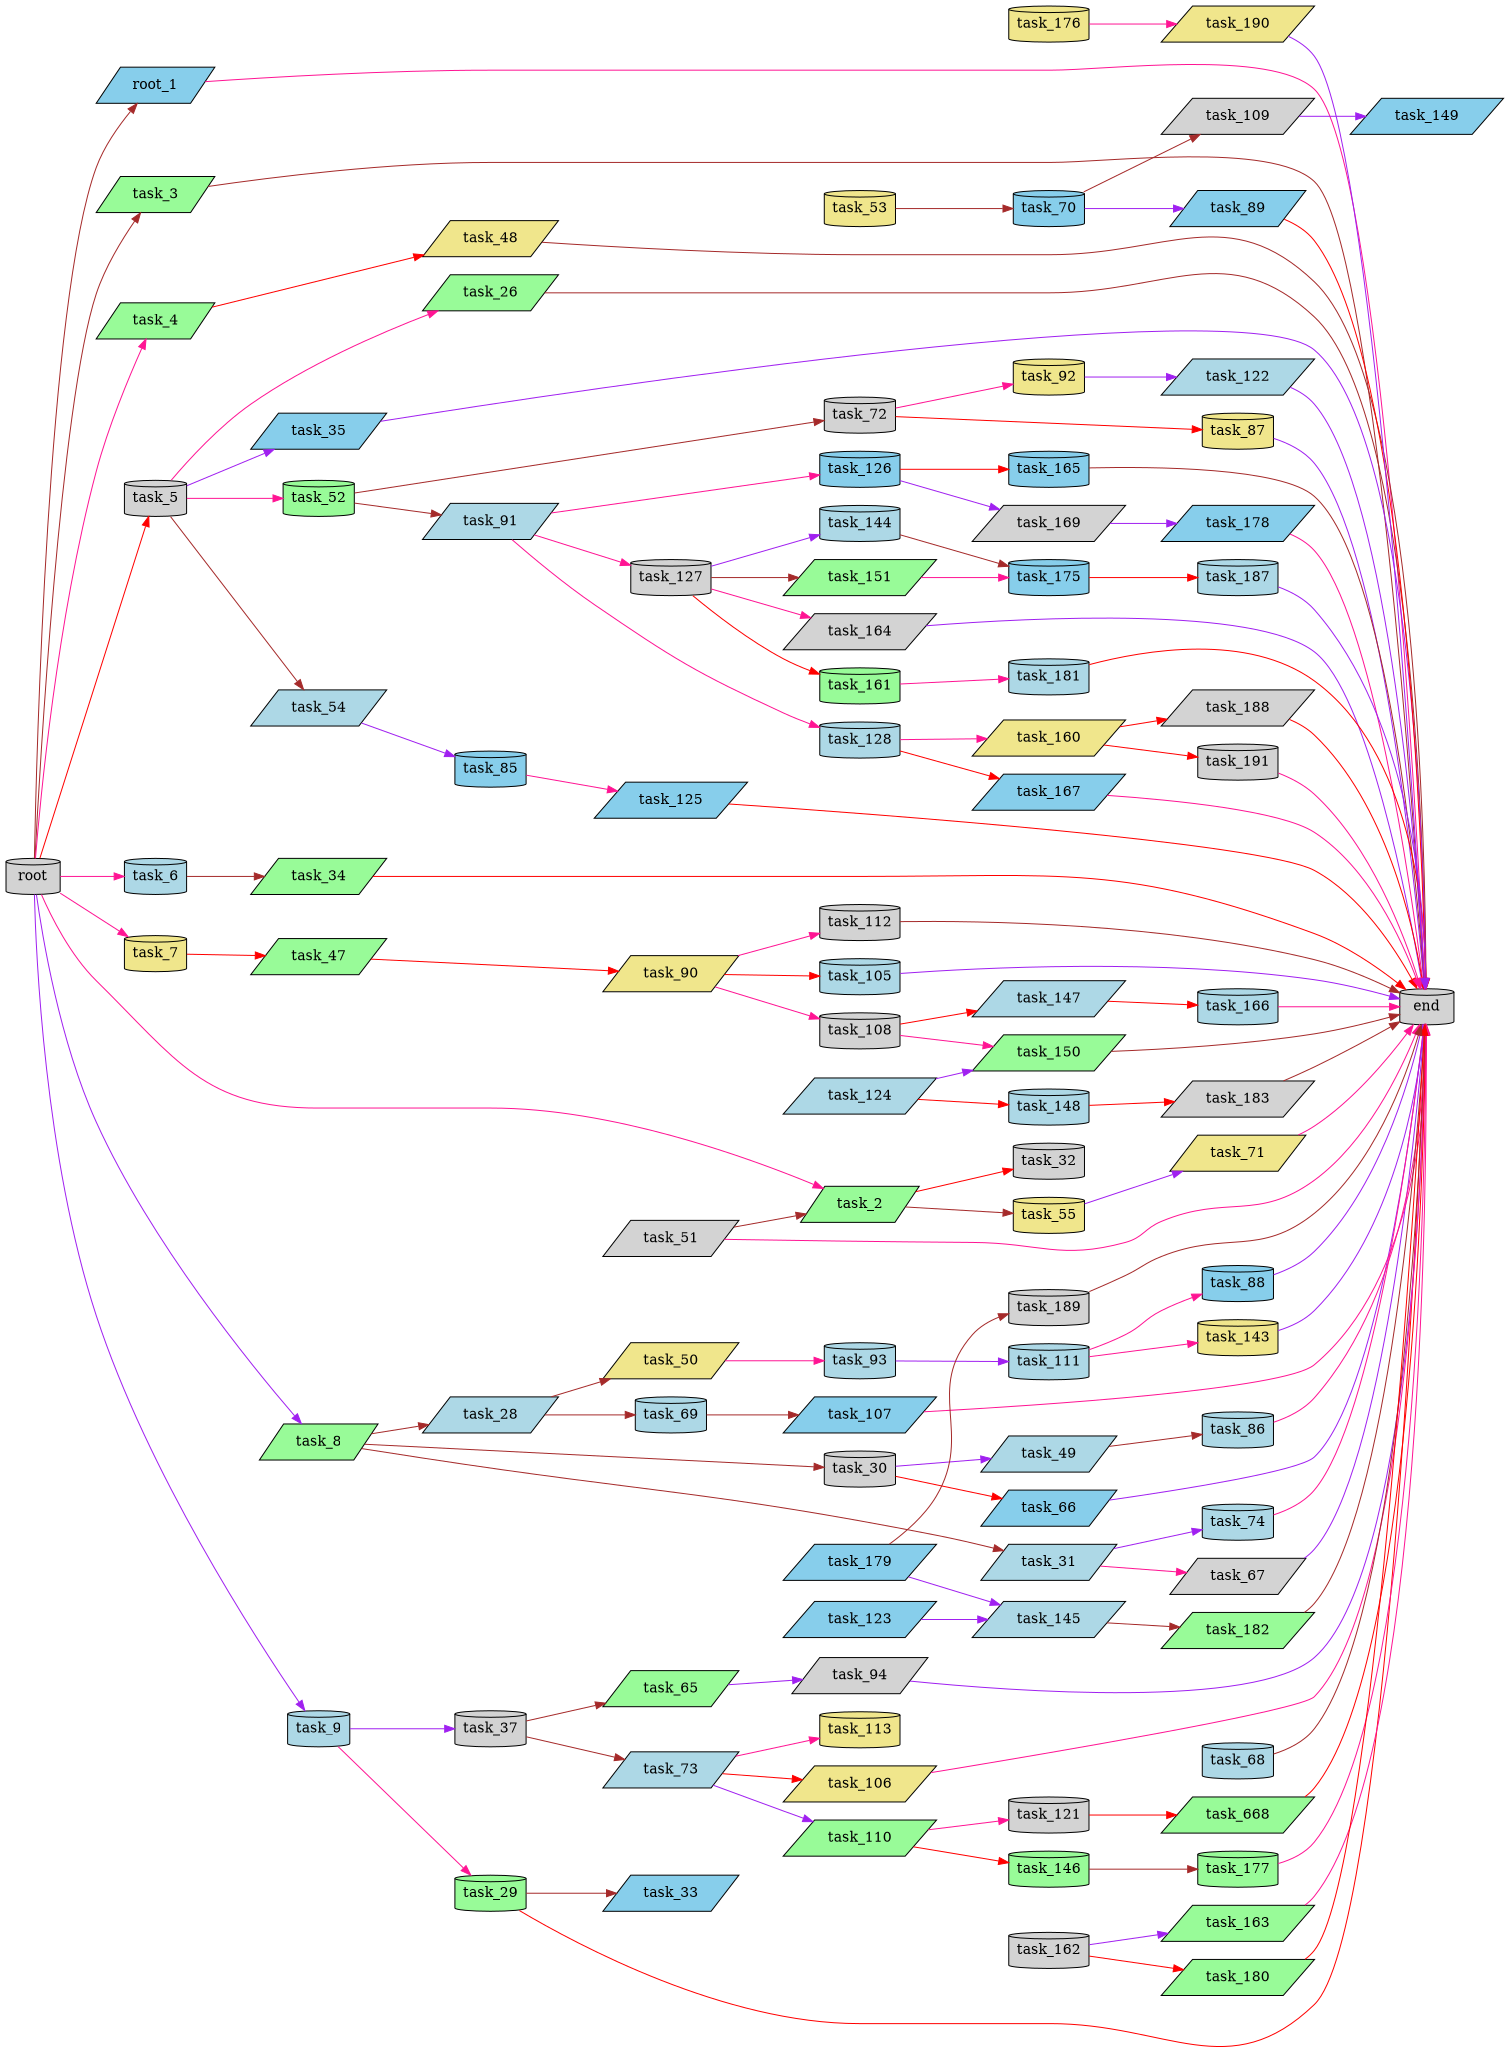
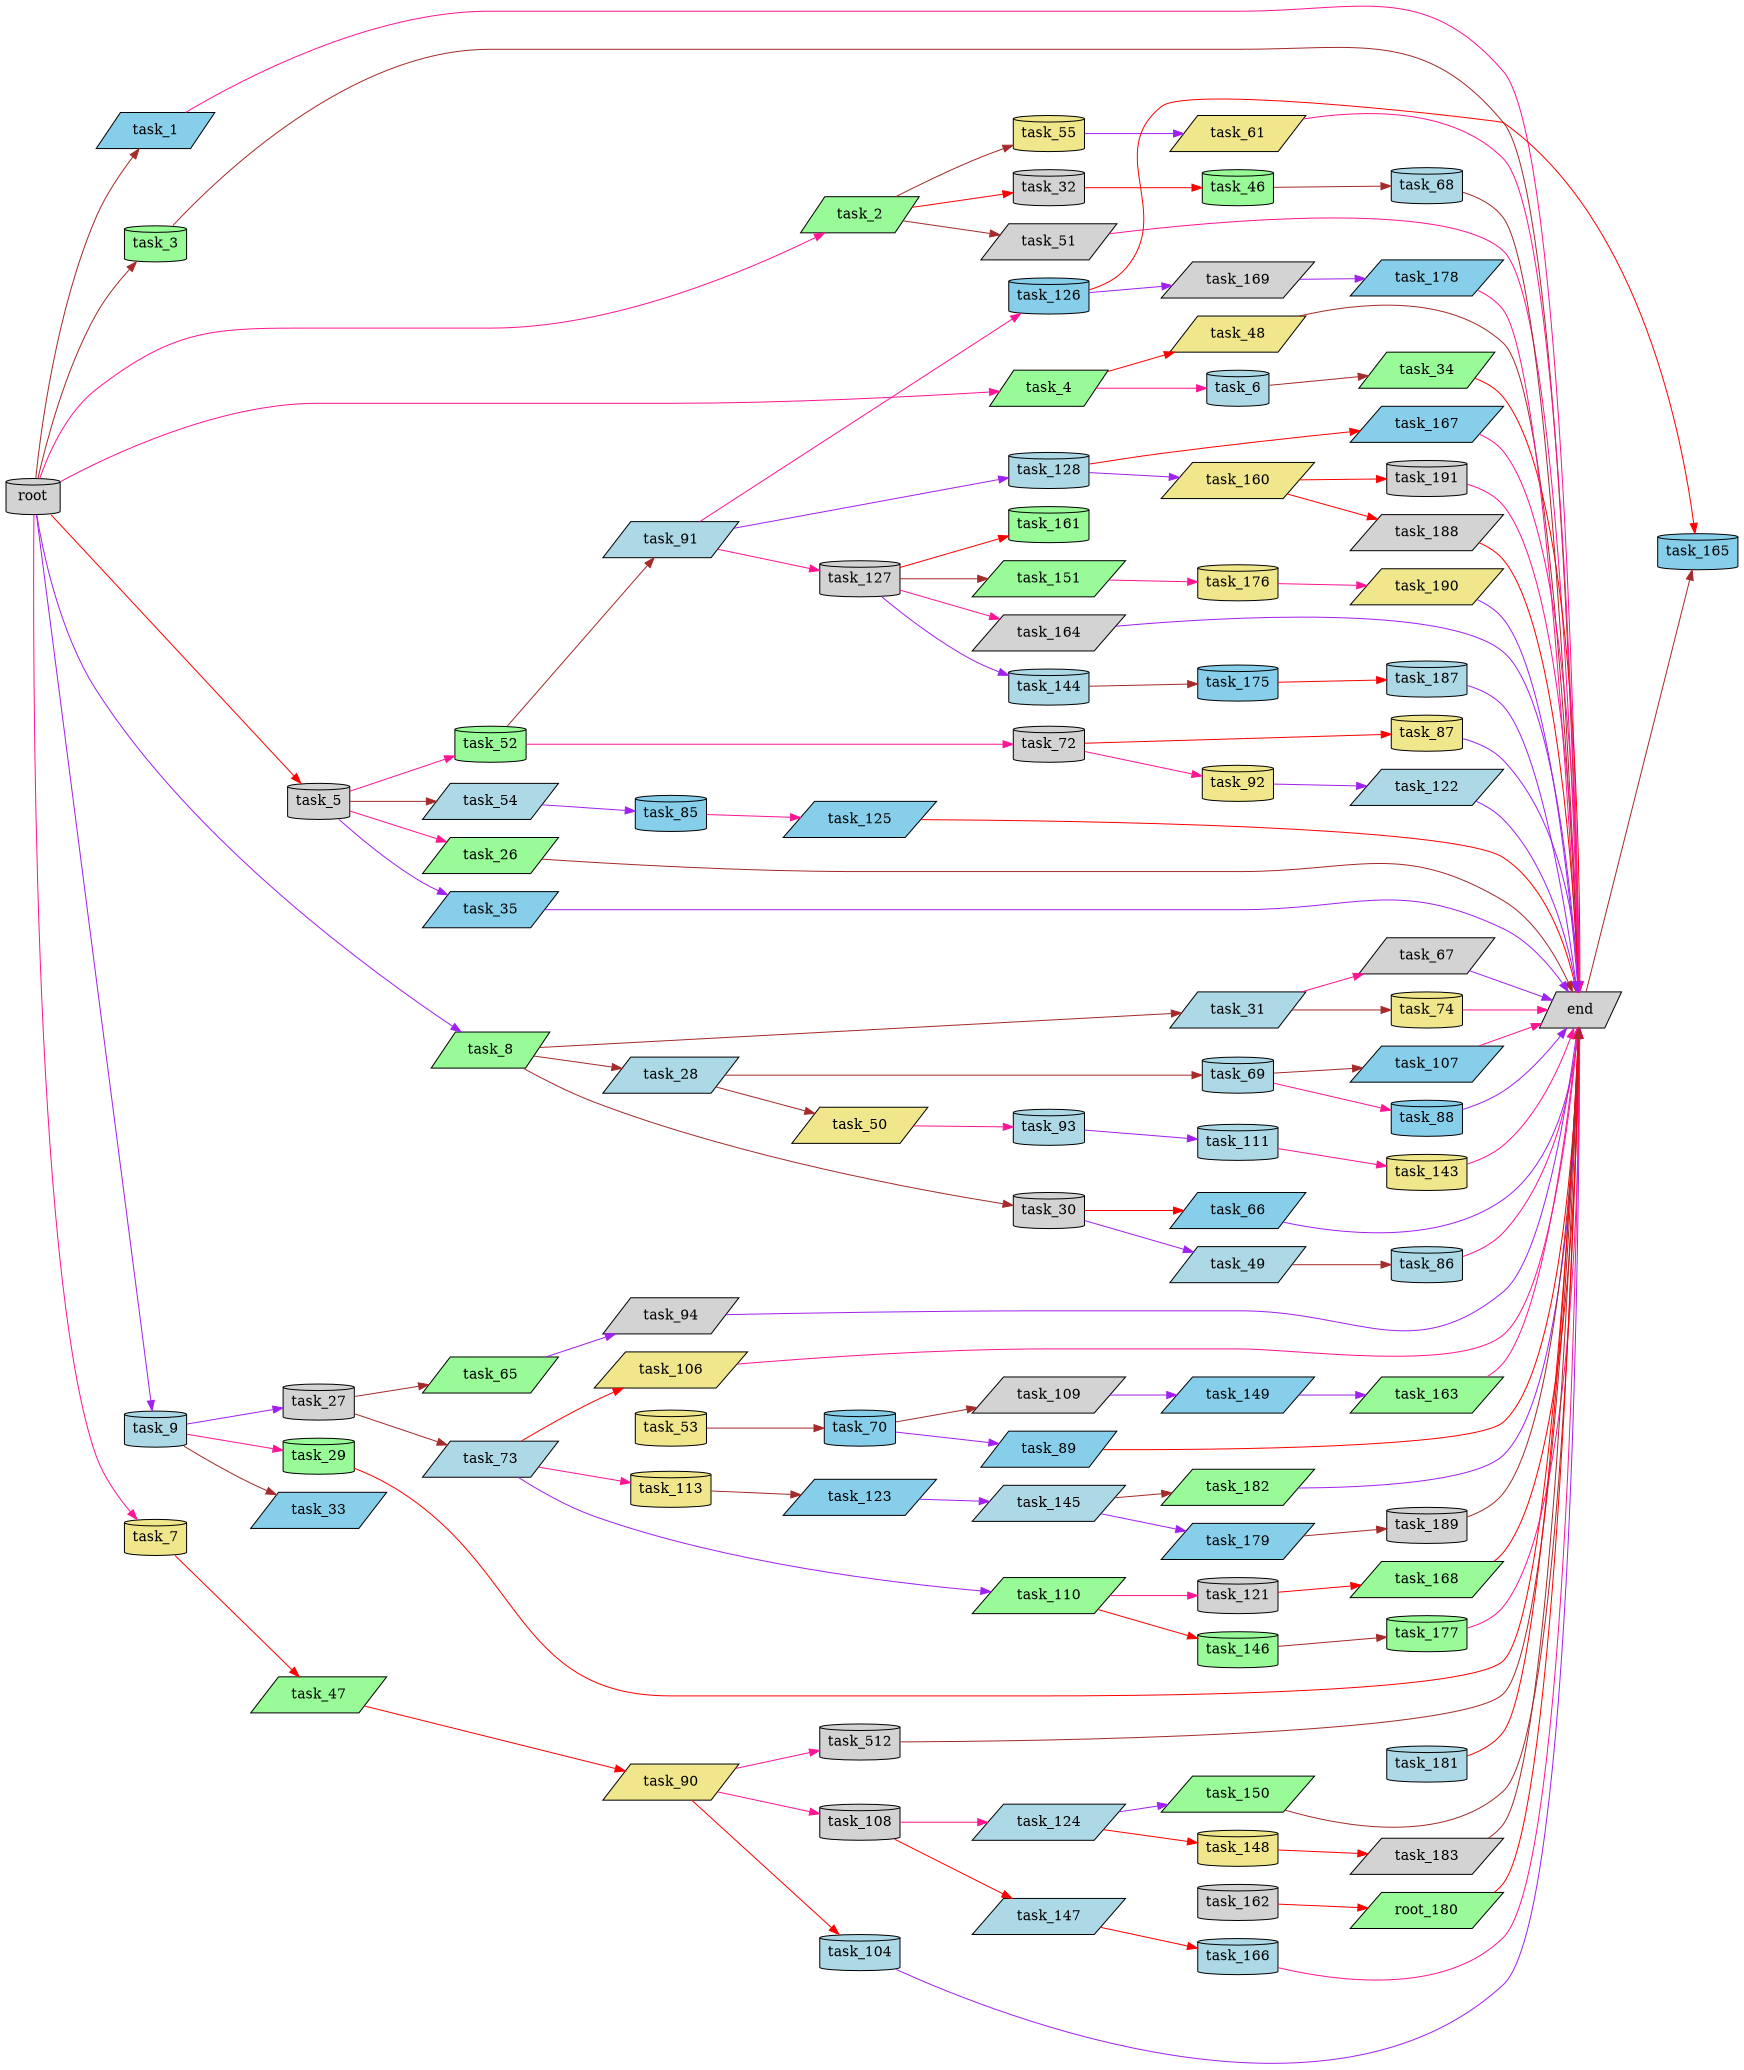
node "root_1": label "root_1" -> "task_1"
node "task_46": added
node "task_3": shape parallelogram -> cylinder
edge "task_52" -> "task_72": color brown -> deeppink
edge "task_165" -> "end": reversed
edge "task_151" -> "task_175": now "task_151" -> "task_176"
edge "task_91" -> "task_128": color deeppink -> purple
edge "task_161" -> "task_181": removed
edge "task_128" -> "task_160": color deeppink -> purple
edge "root" -> "task_6": now "task_4" -> "task_6"
node "task_112": label "task_112" -> "task_512"
node "task_105": label "task_105" -> "task_104"
node "end": shape cylinder -> parallelogram
edge "task_108" -> "task_150": now "task_108" -> "task_124"
node "task_148": fillcolor lightblue -> khaki
node "task_71": label "task_71" -> "task_61"
edge "task_143" -> "end": color purple -> deeppink
edge "task_51" -> "task_2": reversed
edge "task_111" -> "task_88": now "task_69" -> "task_88"
edge "task_182" -> "end": color brown -> purple
edge "task_113" -> "task_123": added
node "task_74": fillcolor lightblue -> khaki
edge "task_31" -> "task_74": color purple -> brown
edge "task_179" -> "task_145": reversed
node "task_37": label "task_37" -> "task_27"
node "task_668": label "task_668" -> "task_168"
edge "task_29" -> "task_33": now "task_9" -> "task_33"
edge "task_162" -> "task_163": now "task_149" -> "task_163"
node "task_180": label "task_180" -> "root_180"
